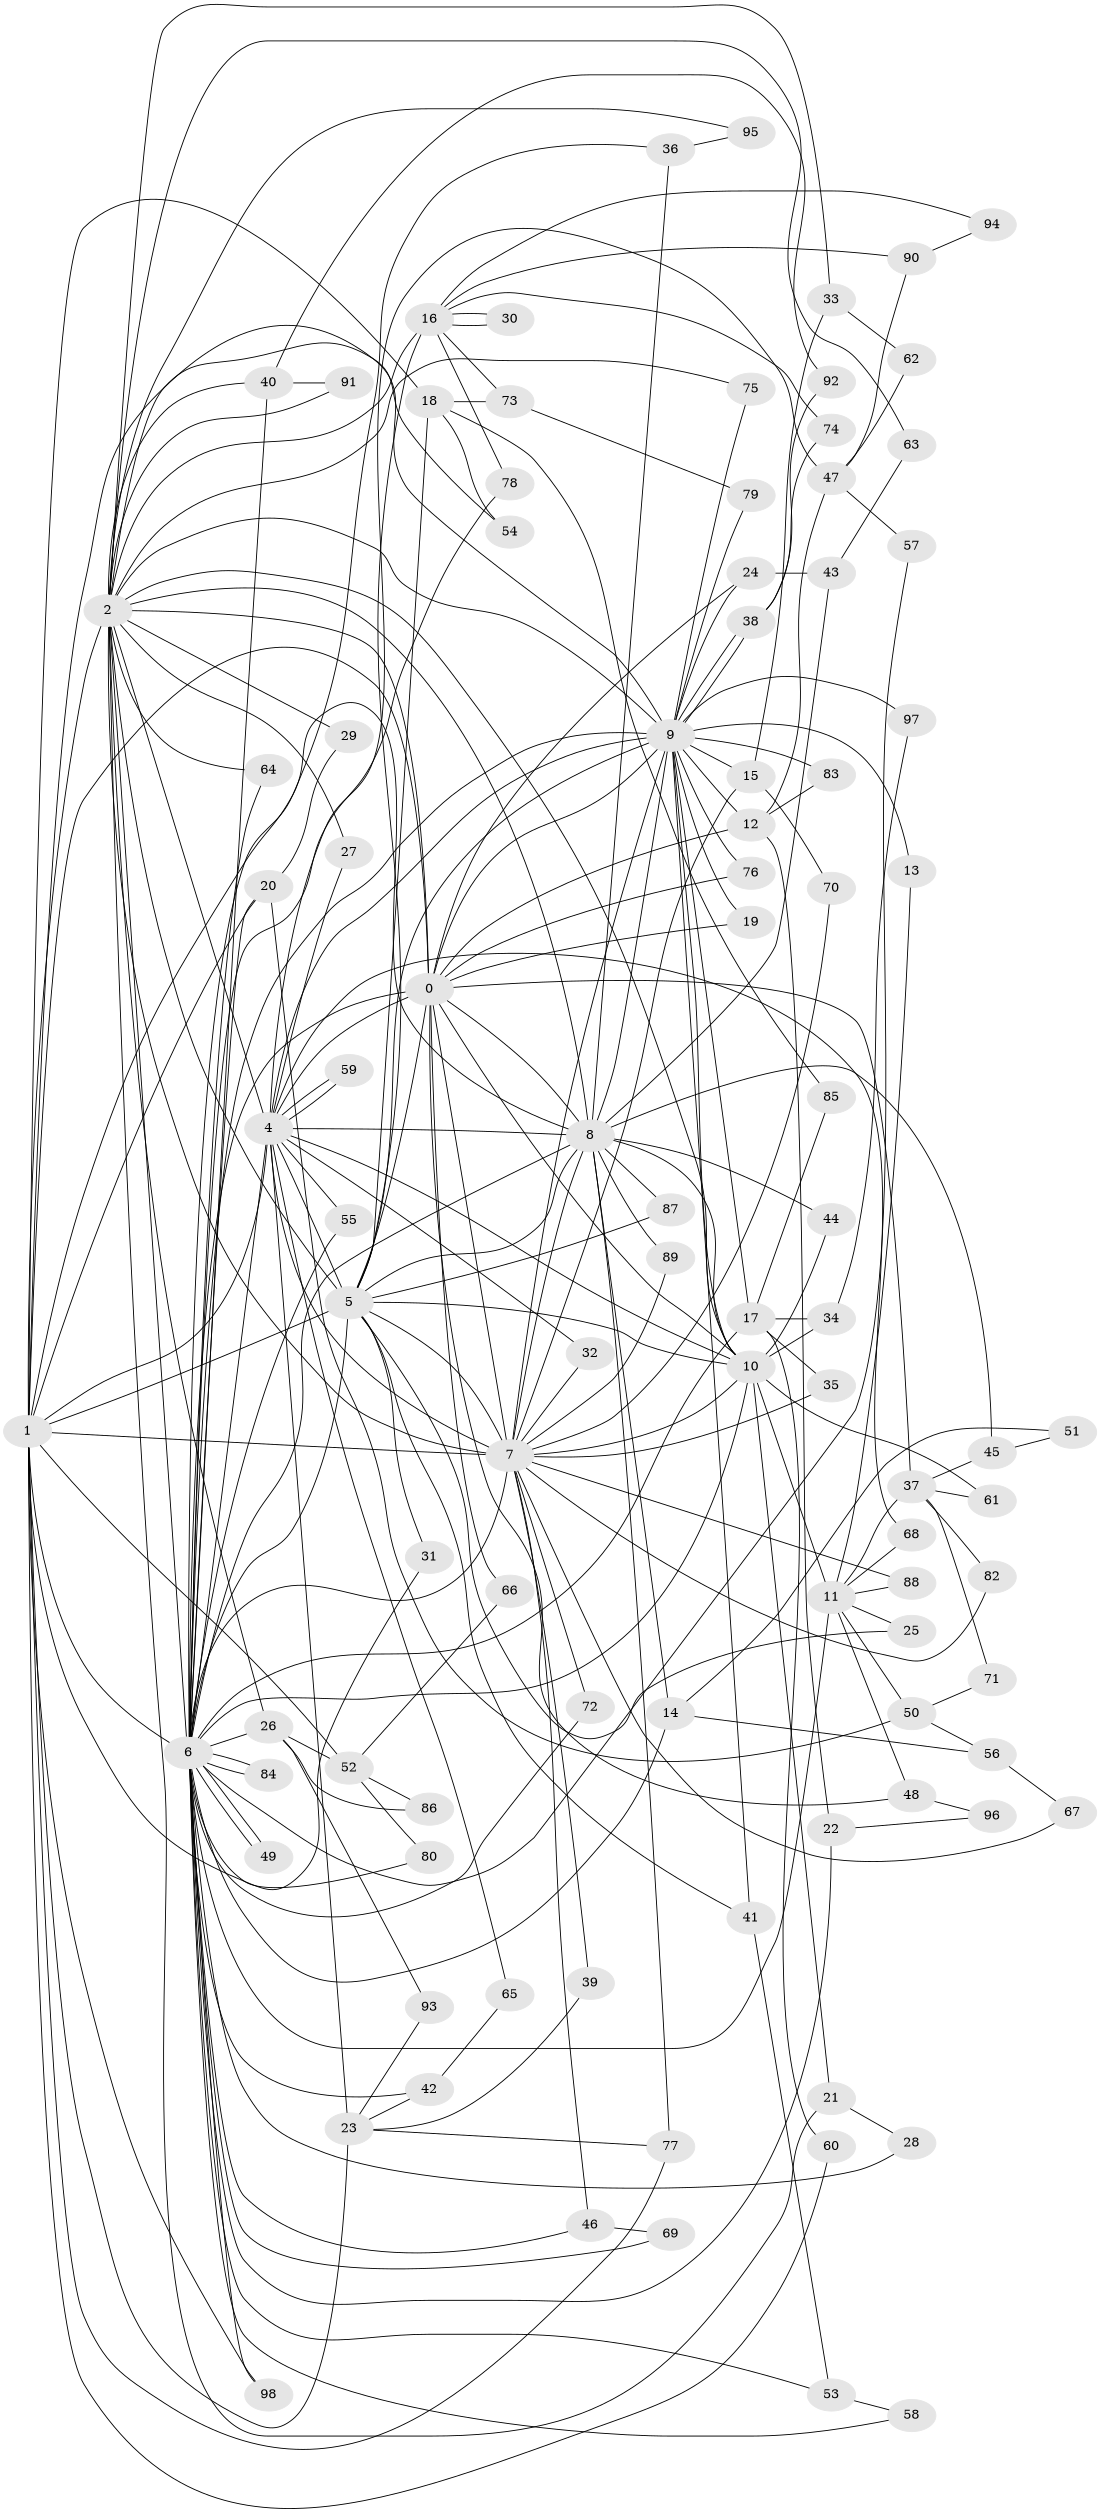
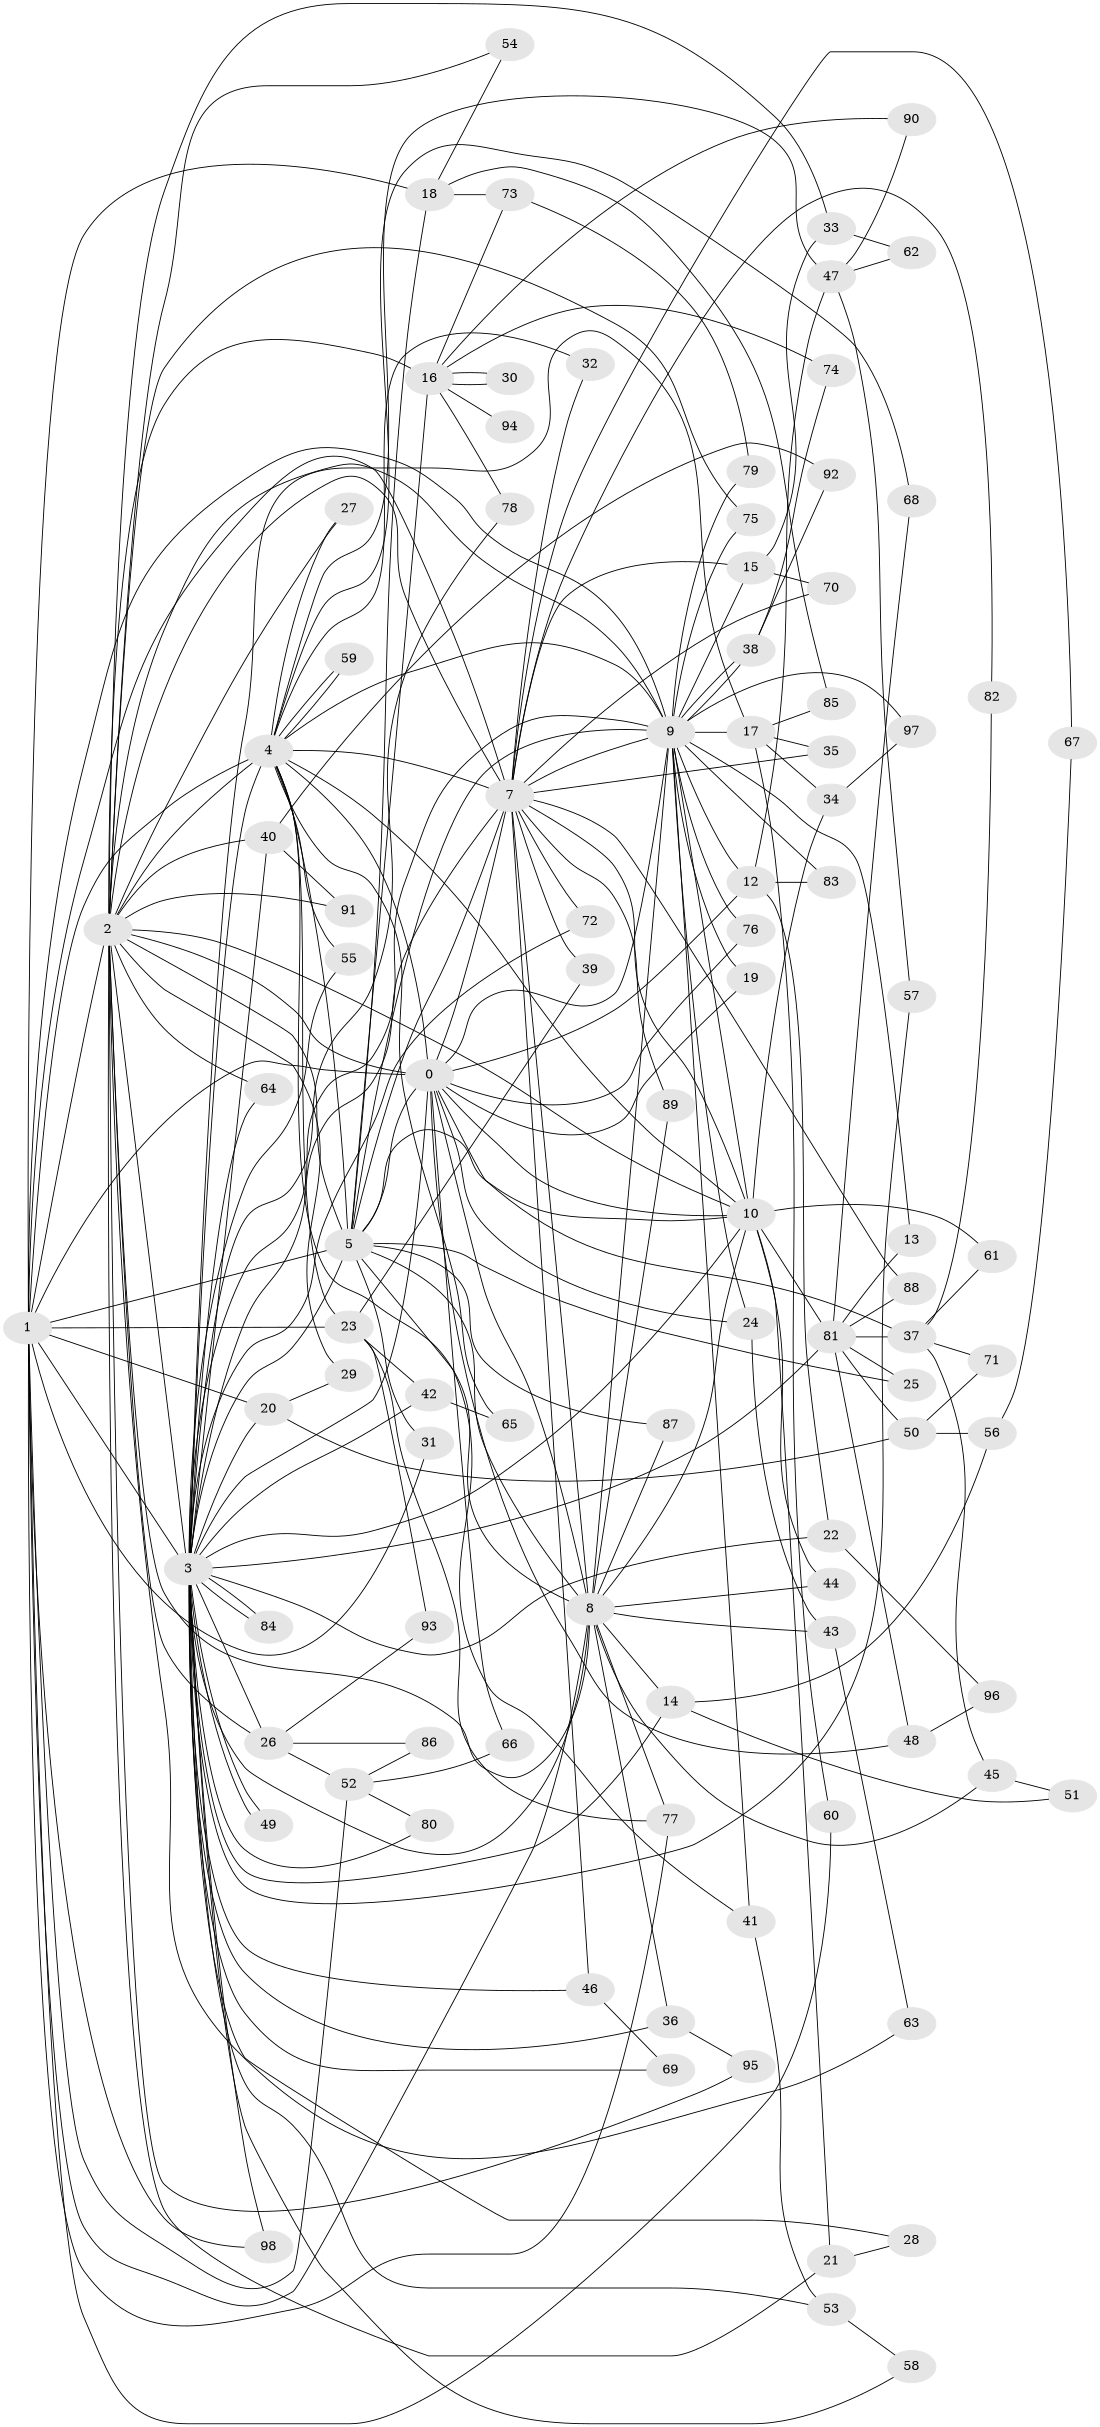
edge "94" -- "90": removed
node "11": label "11" -> "81"
node "6": label "6" -> "3"
